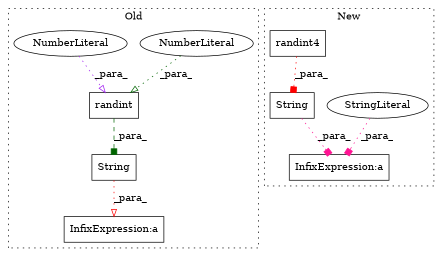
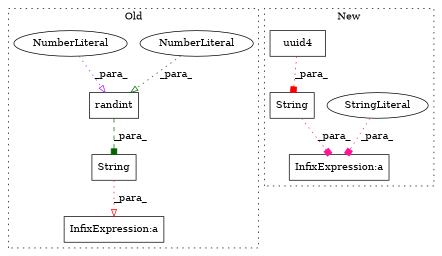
node "randint4": label "randint4" -> "uuid4"
